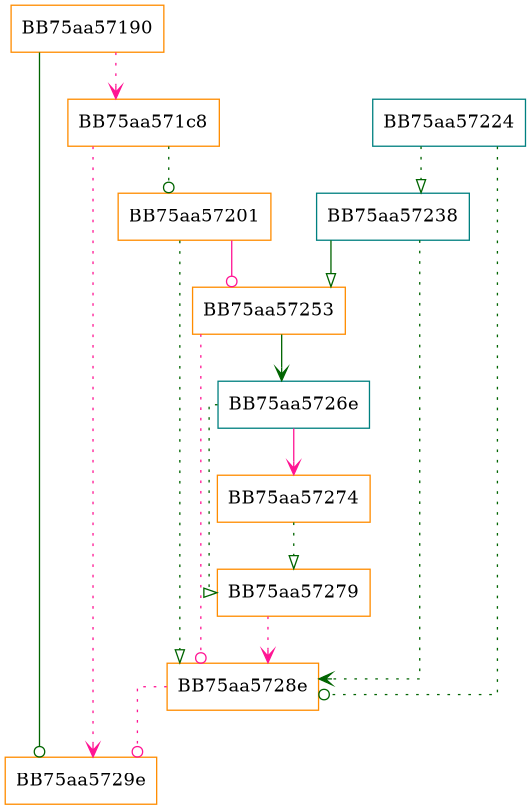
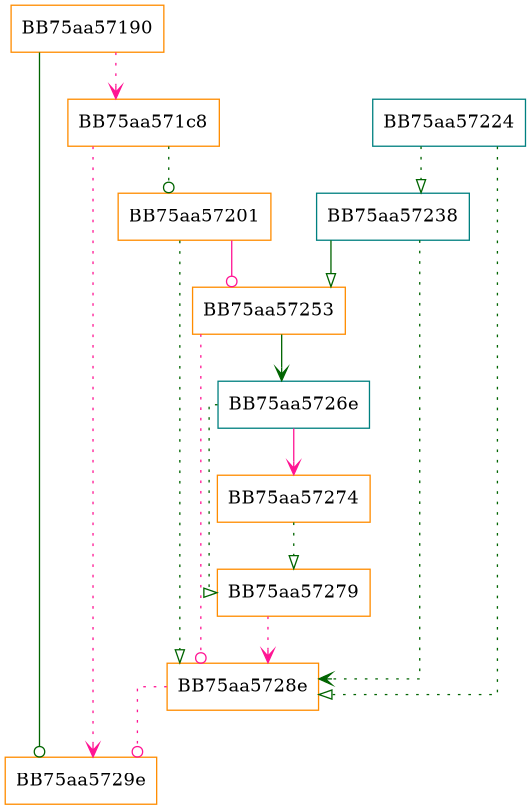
edge "BB75aa57224" -> "BB75aa5728e": arrowhead odot -> onormal
